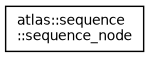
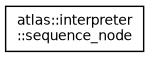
node "atlas::sequence ::sequence_node": label "atlas::sequence ::sequence_node" -> "atlas::interpreter ::sequence_node"
